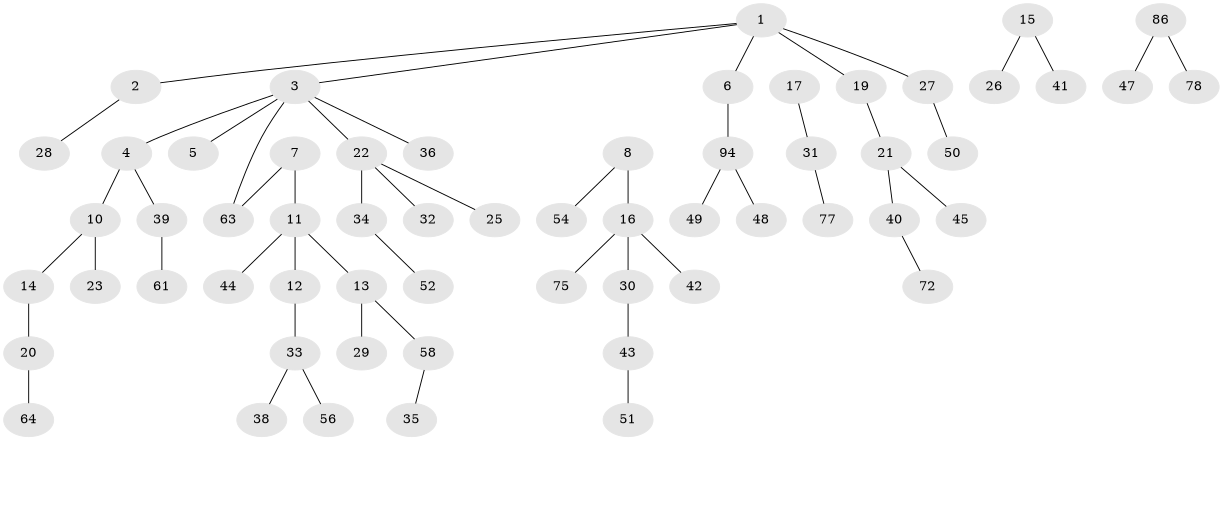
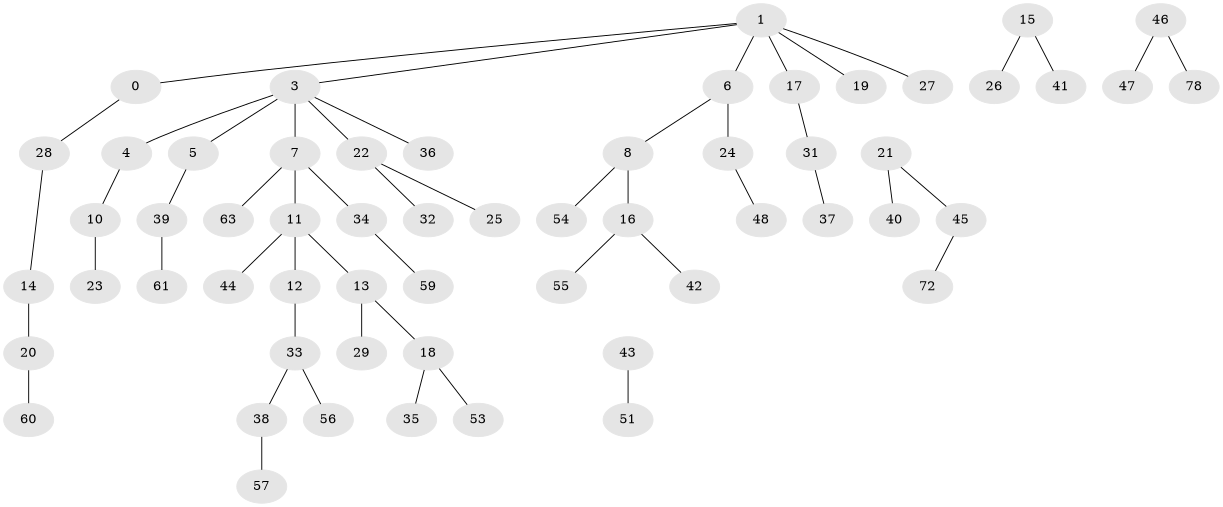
node "86": label "86" -> "46"
edge "1" -- "17": added
node "2": label "2" -> "0"
edge "6" -- "8": added
edge "19" -- "21": removed
edge "3" -- "63": now "3" -- "7"
node "94": label "94" -> "24"
node "50": removed
edge "4" -- "39": now "5" -- "39"
edge "22" -- "34": now "7" -- "34"
node "49": removed
node "77": label "77" -> "37"
edge "10" -- "14": now "28" -- "14"
edge "40" -- "72": now "45" -- "72"
node "52": label "52" -> "59"
node "75": label "75" -> "55"
node "30": removed
node "58": label "58" -> "18"
node "64": label "64" -> "60"
node "53": added
node "57": added
